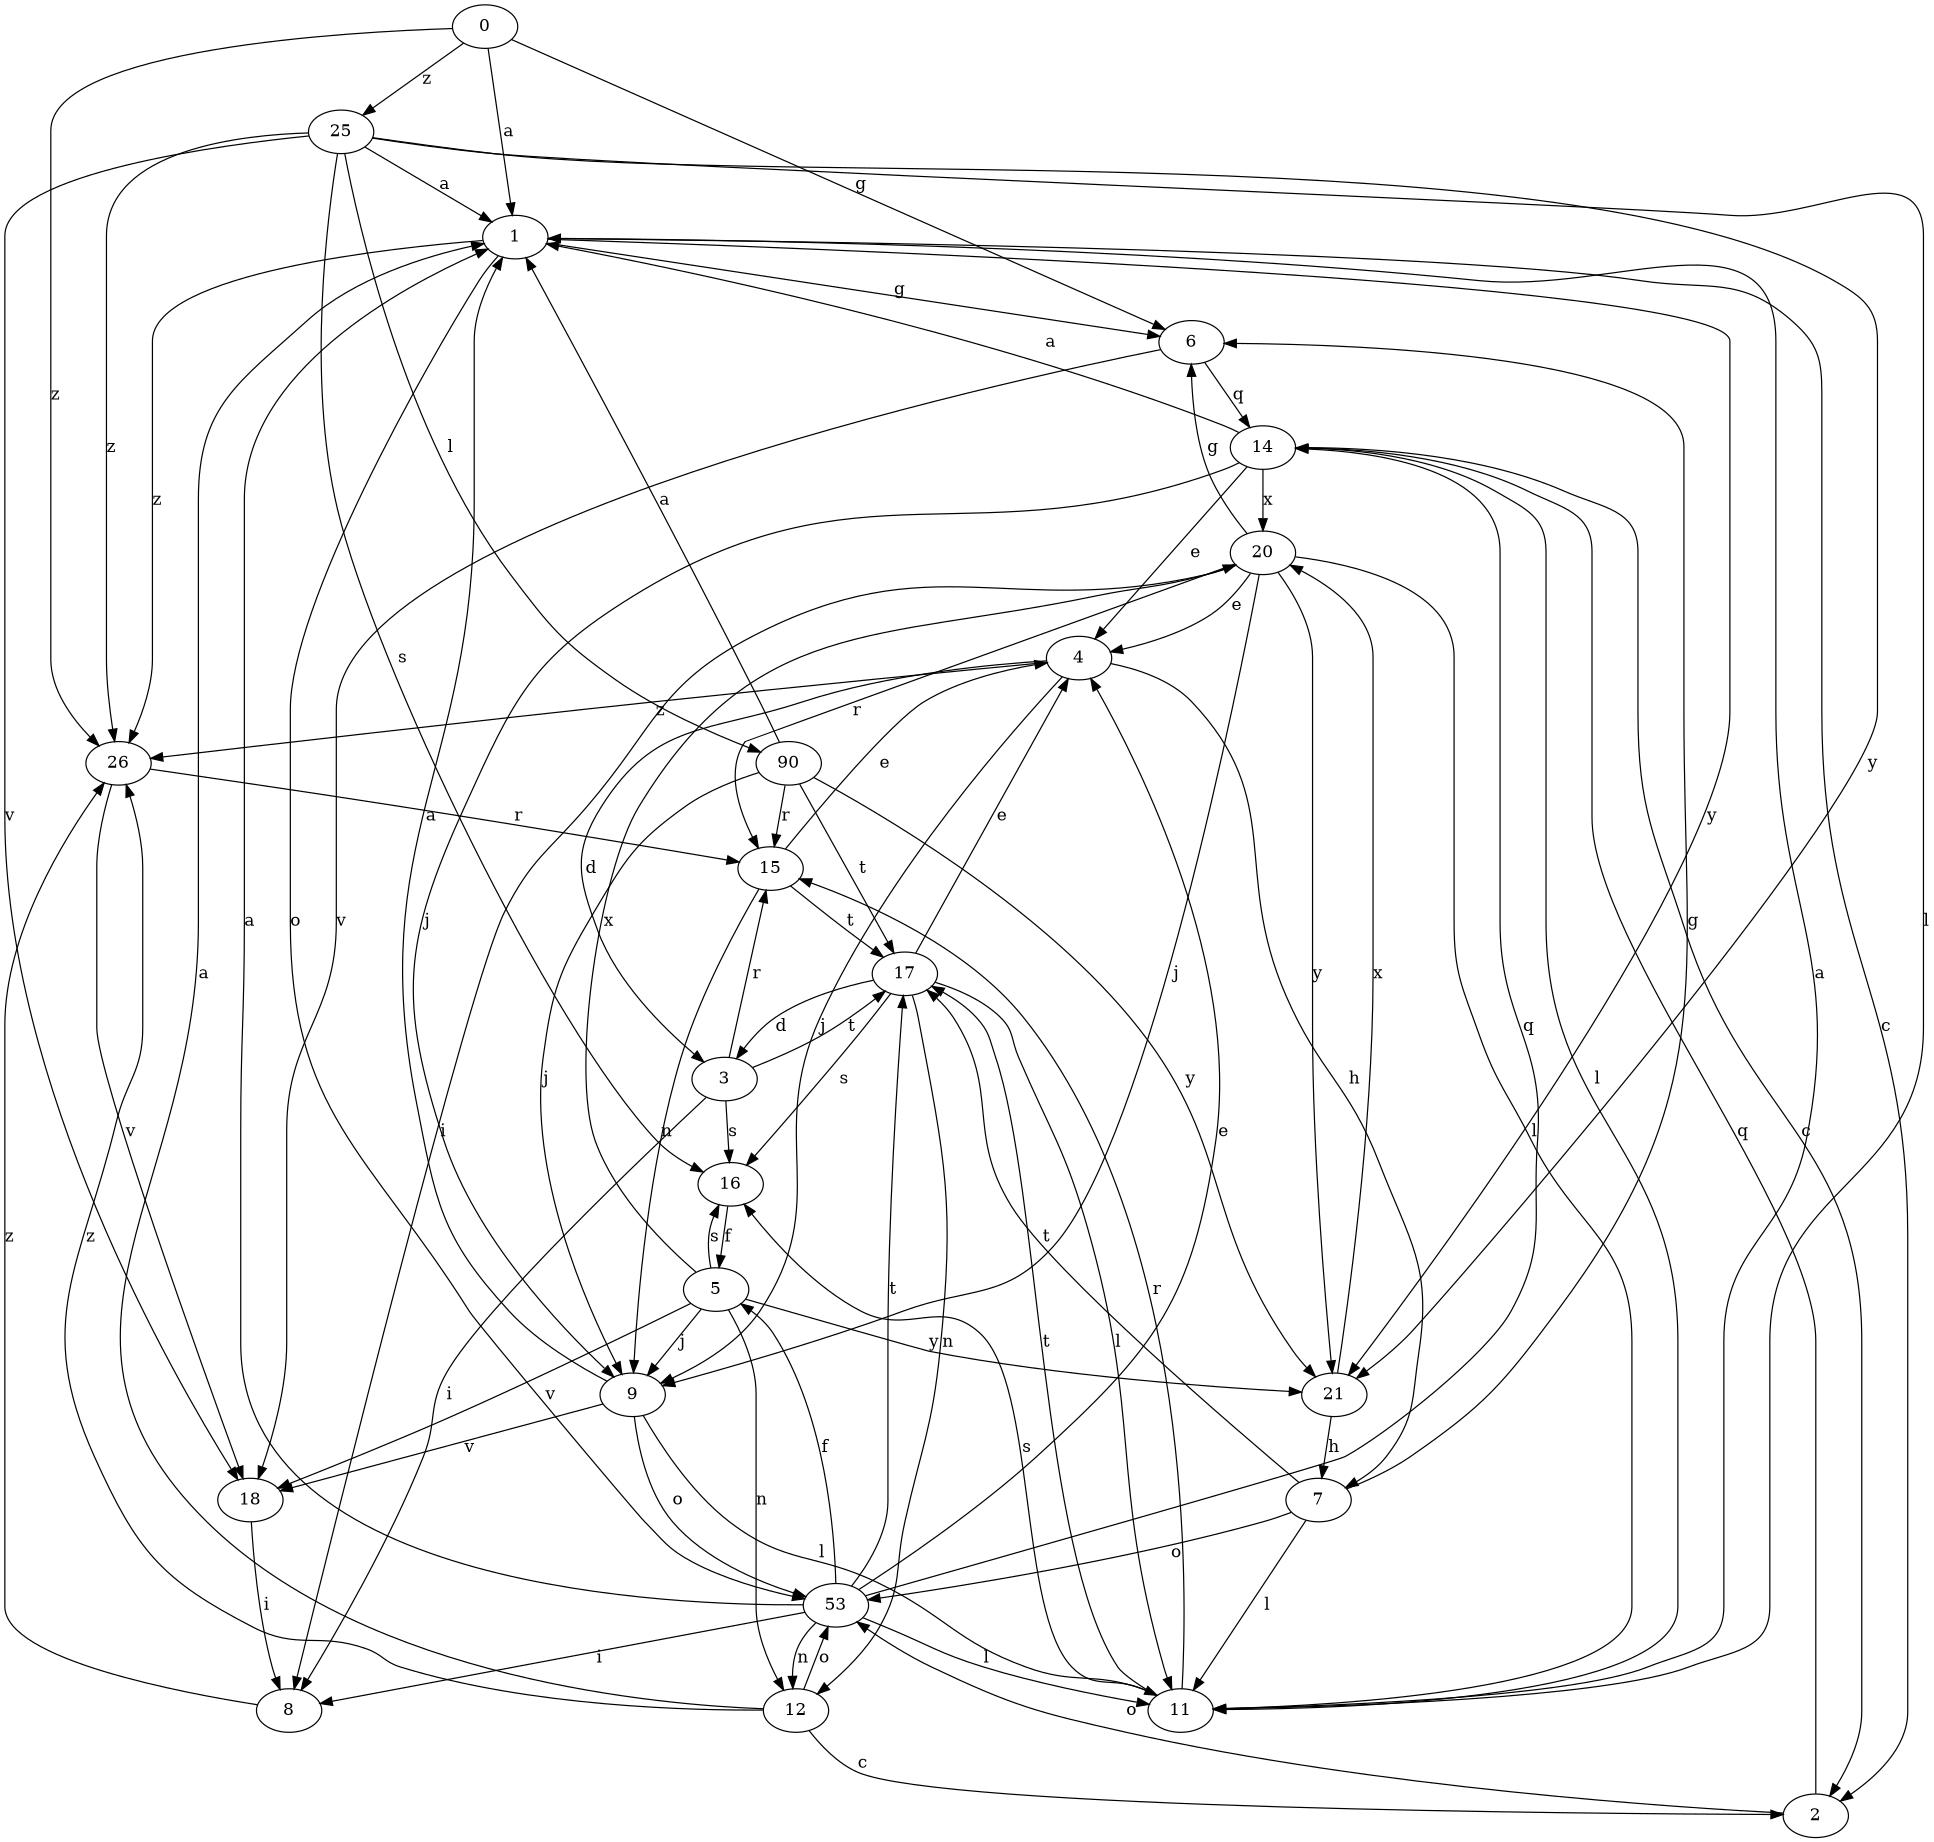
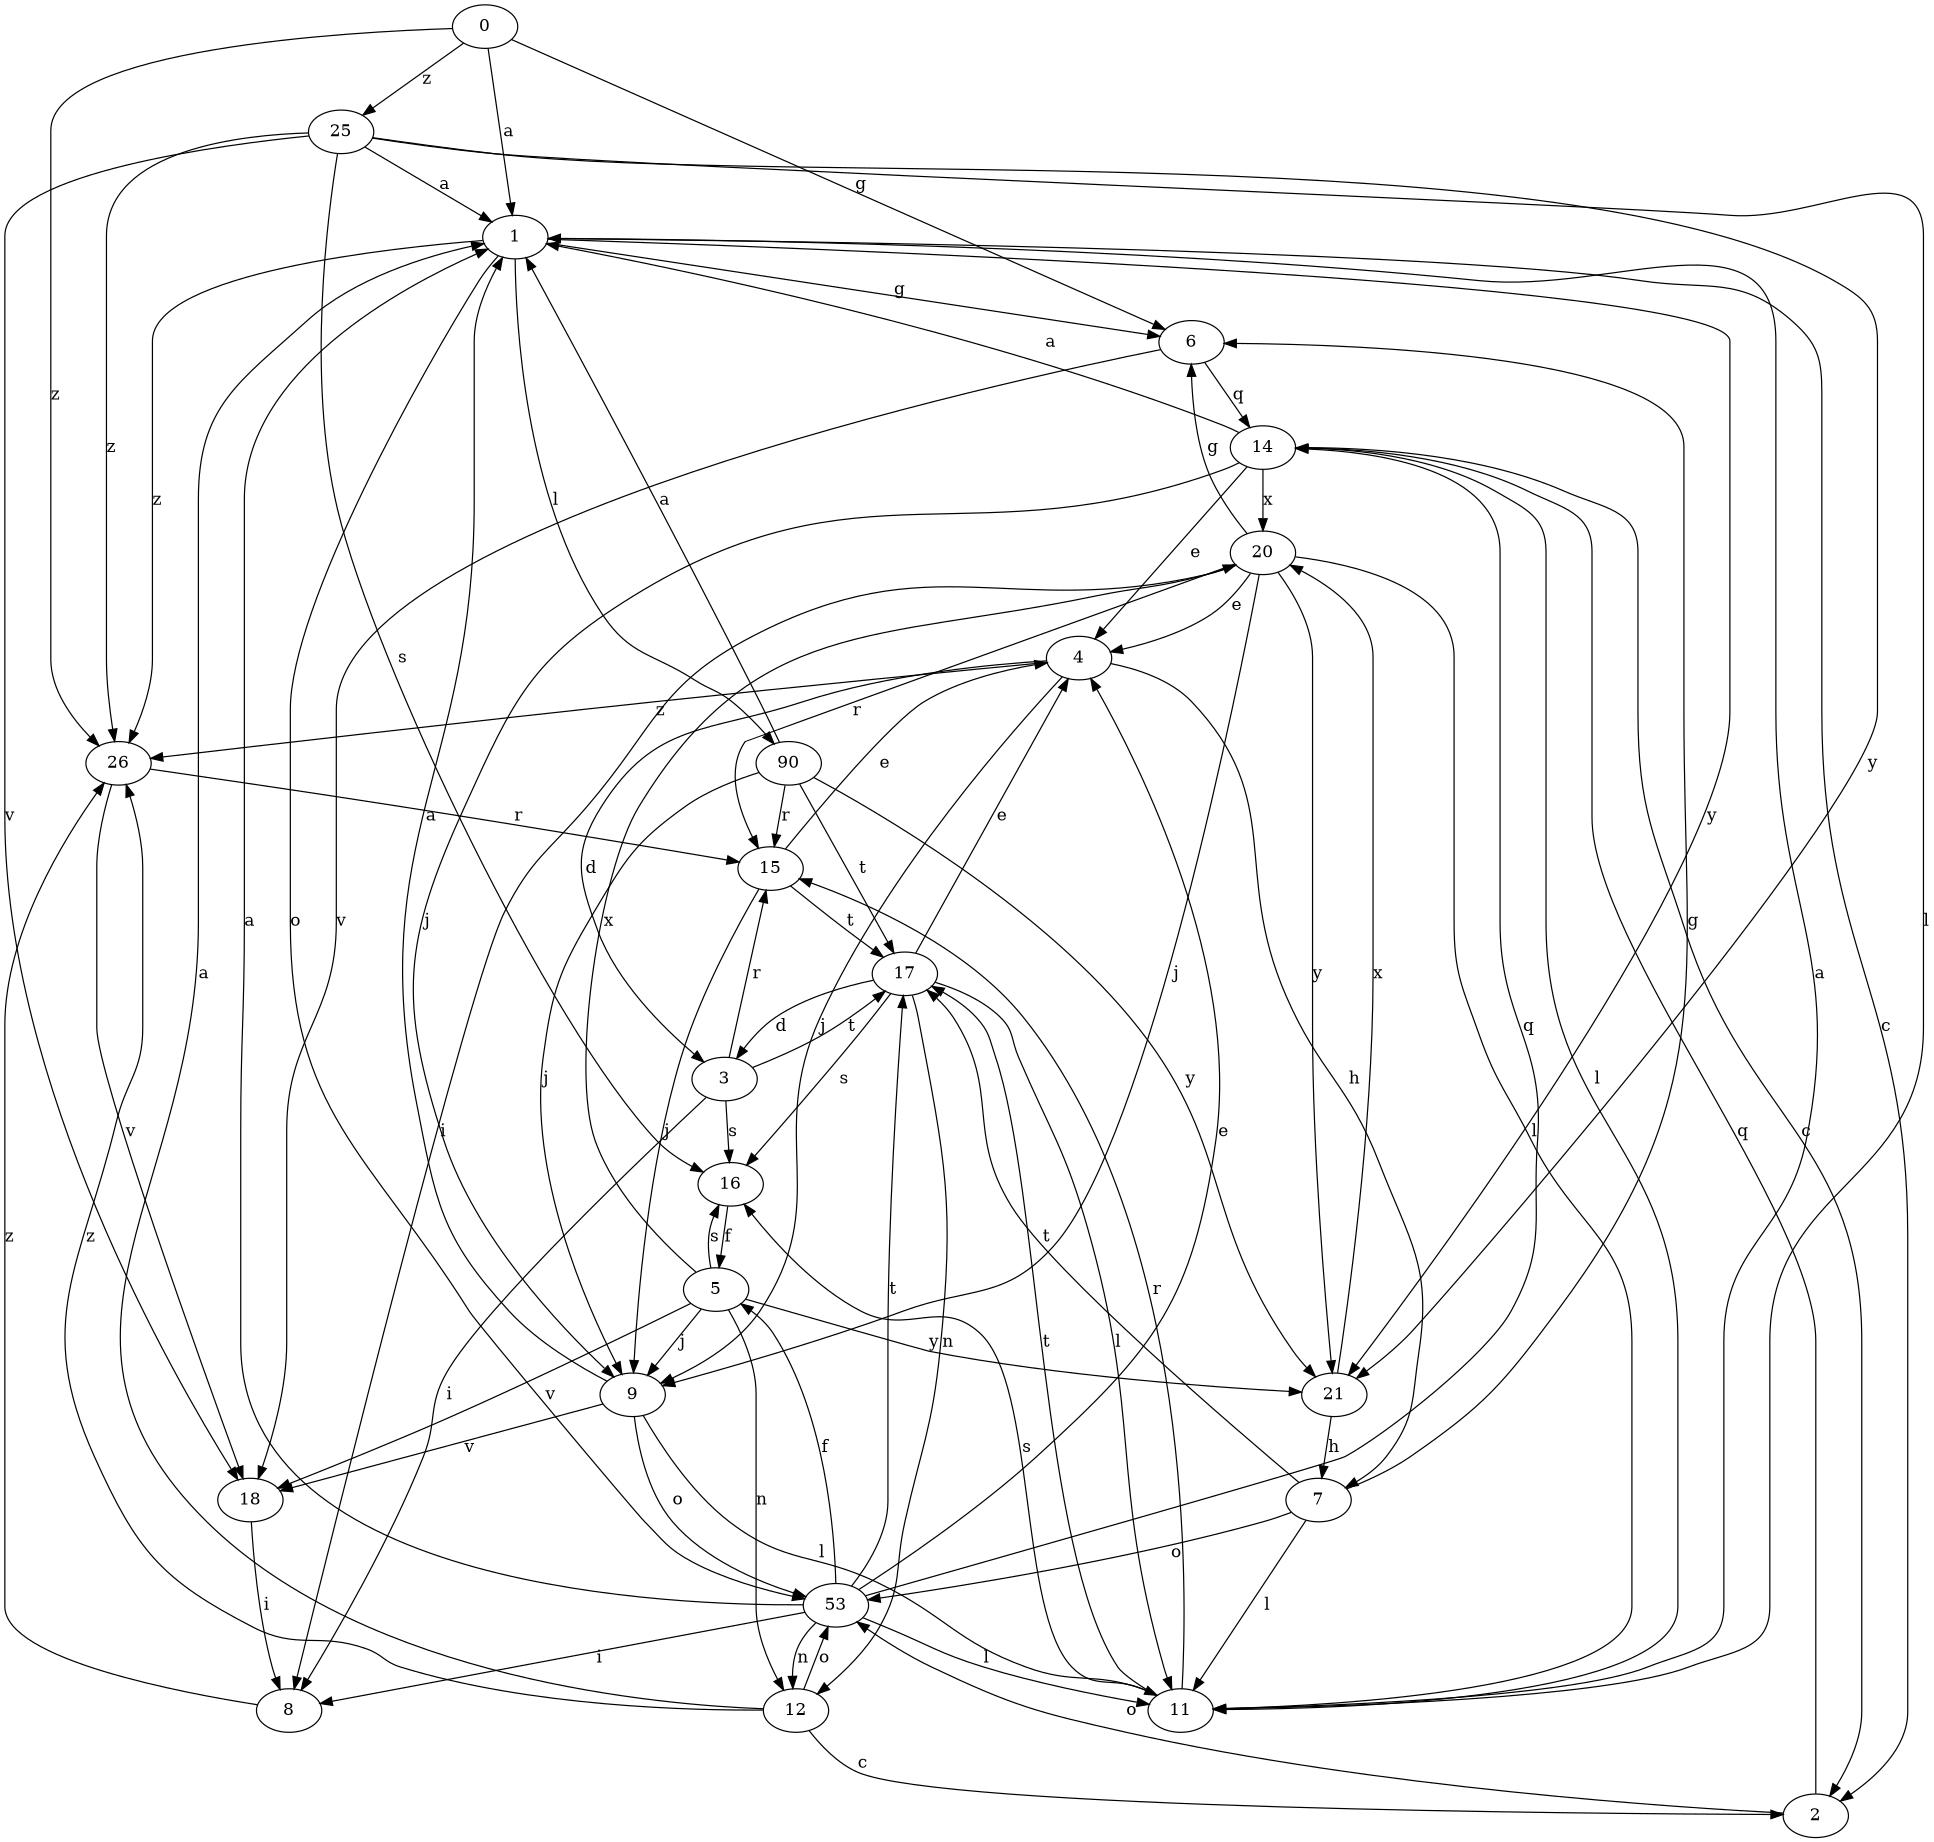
edge "25" -> "90": now "1" -> "90"
edge "15" -> "9": label "n" -> "j"
